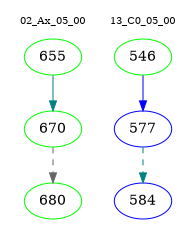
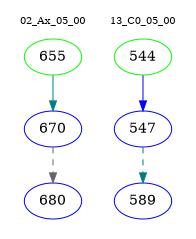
node "546": label "546" -> "544"
node "670": color green -> blue
node "577": label "577" -> "547"
node "680": color green -> blue
node "584": label "584" -> "589"
